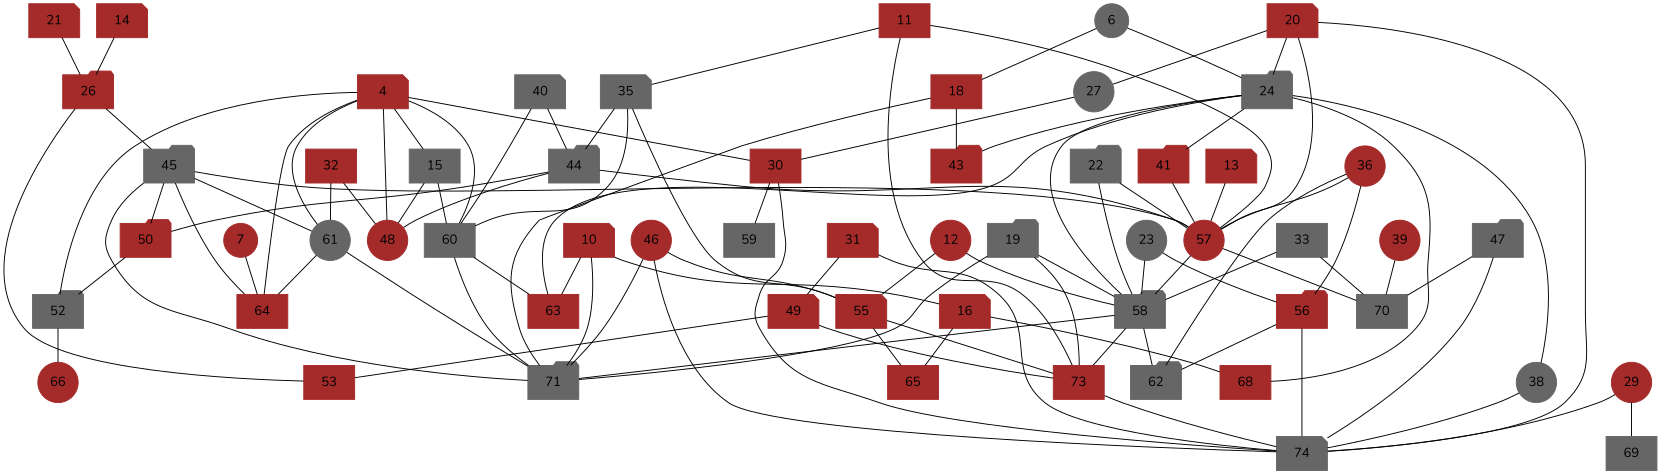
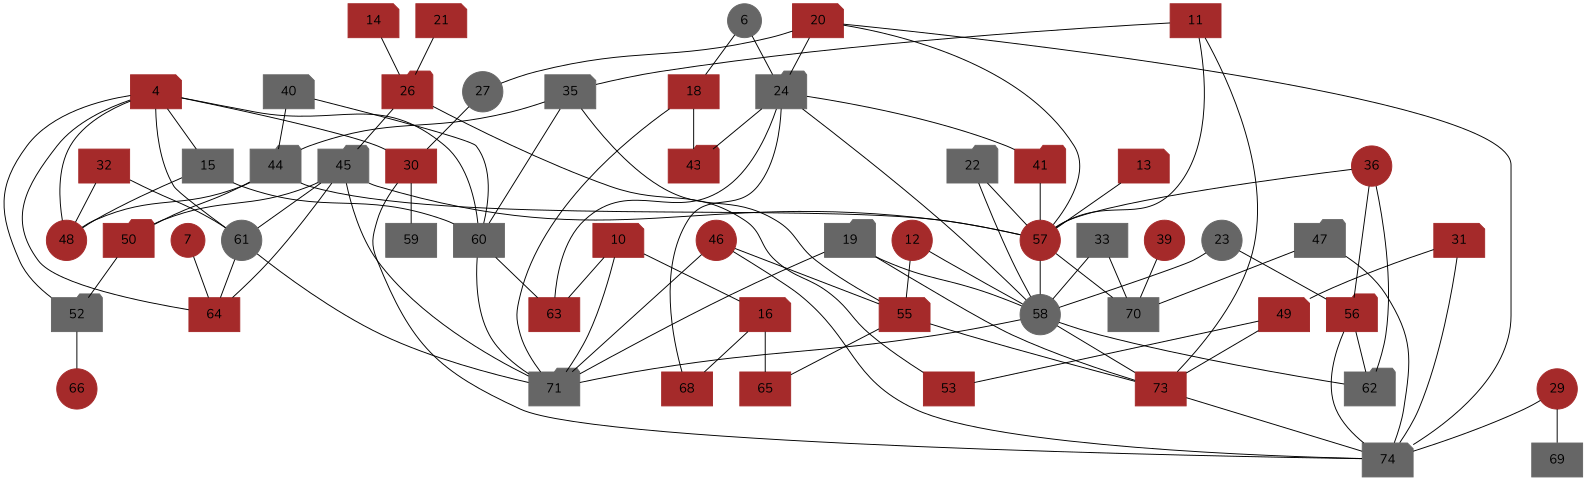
node "58": shape folder -> circle
node "38": removed
